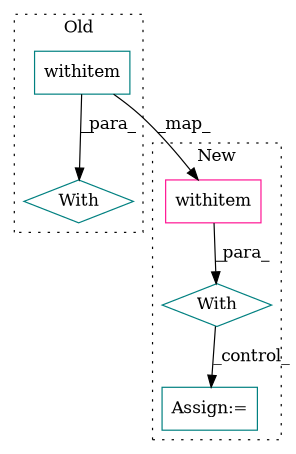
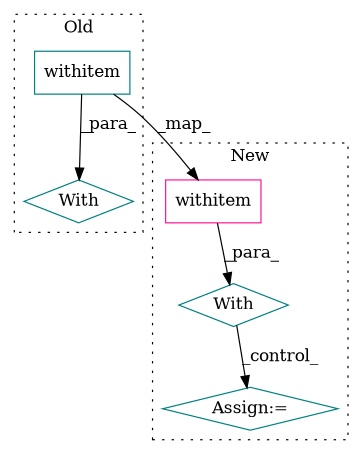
node "Assign:=": shape box -> diamond
